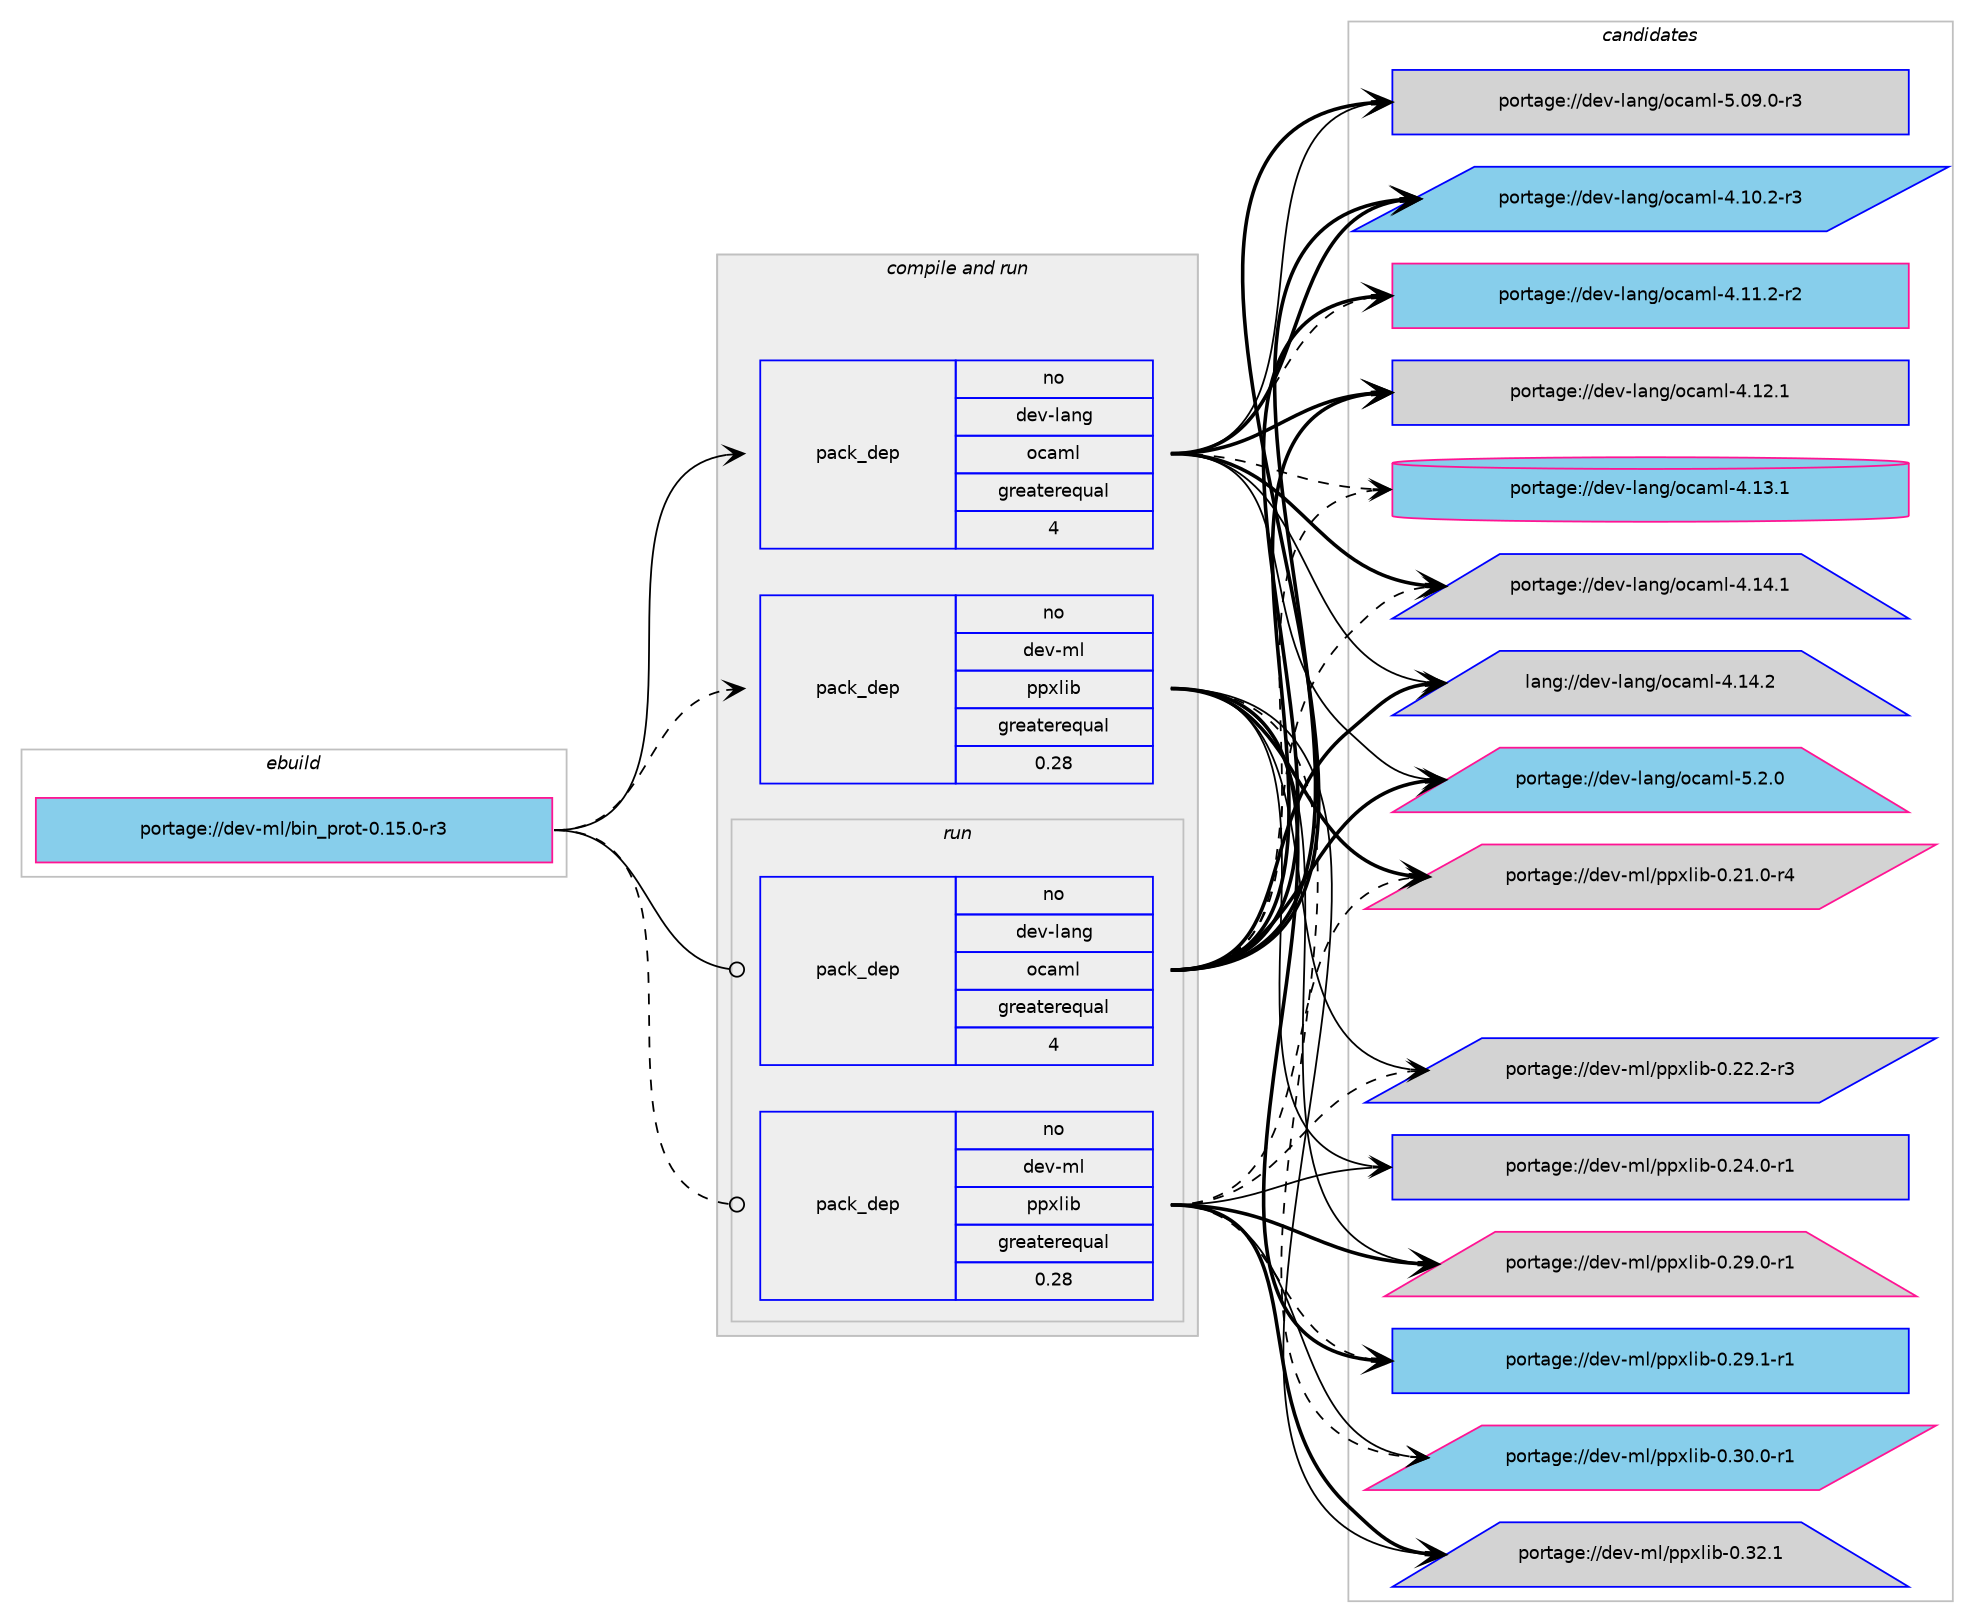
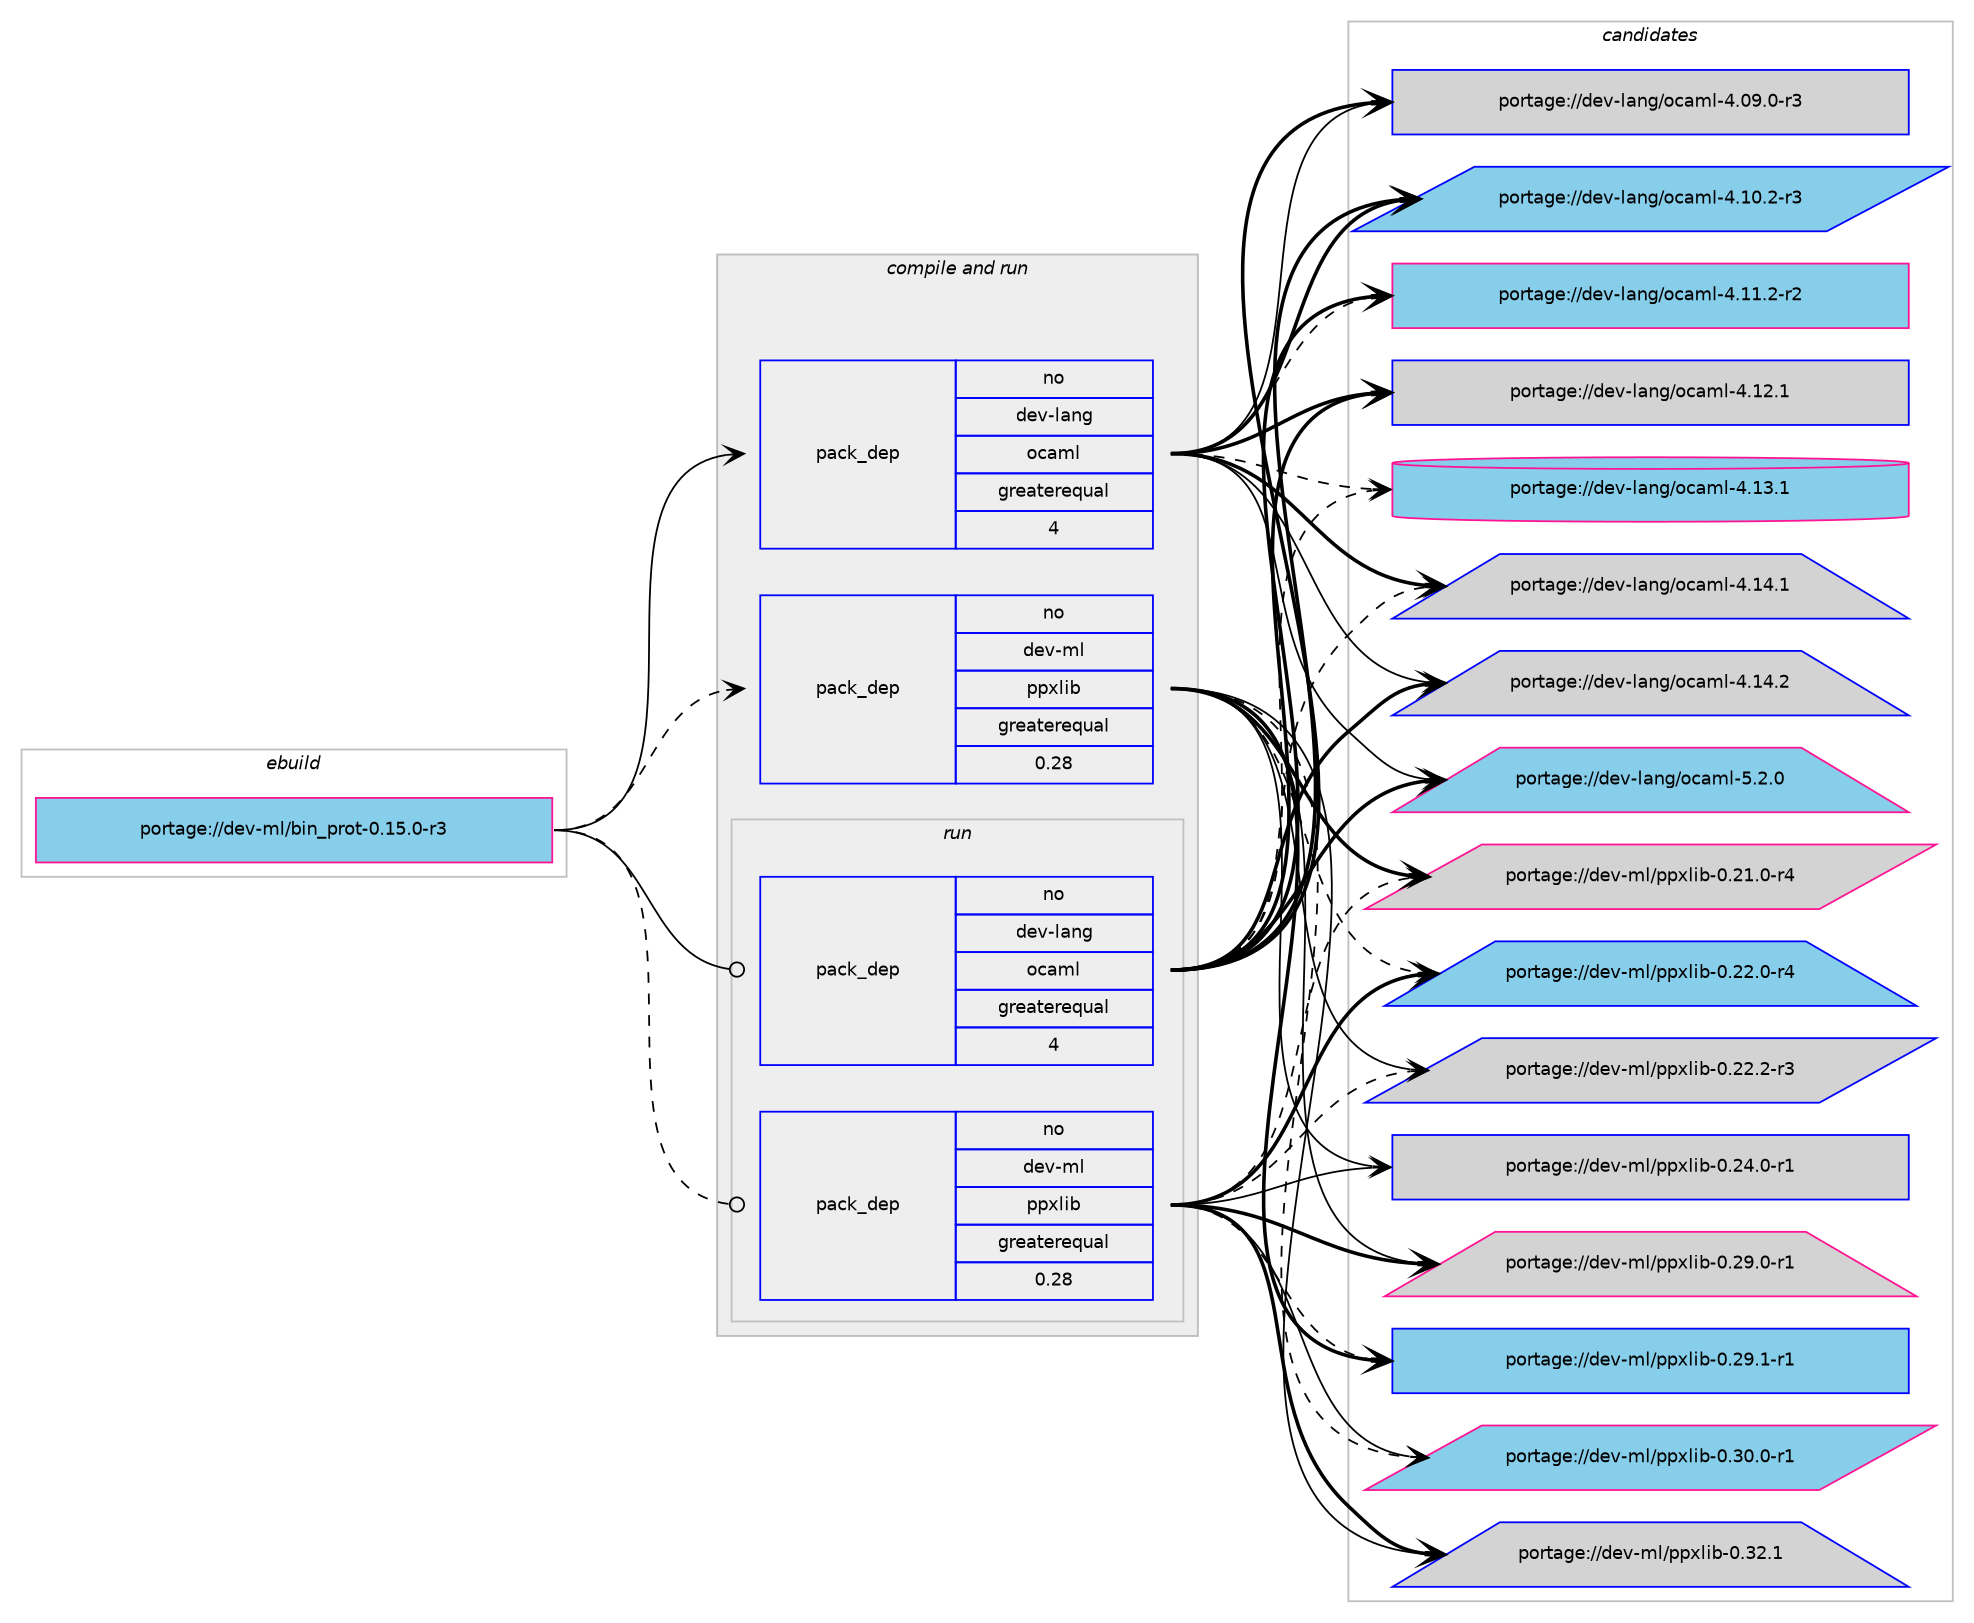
node "portage://dev-lang/ocaml-5.09.0-r3": label "portage://dev-lang/ocaml-5.09.0-r3" -> "portage://dev-lang/ocaml-4.09.0-r3"
node "lang://dev-lang/ocaml-4.14.2": label "lang://dev-lang/ocaml-4.14.2" -> "portage://dev-lang/ocaml-4.14.2"
node "portage://dev-ml/ppxlib-0.22.0-r4": added
